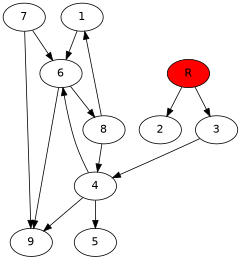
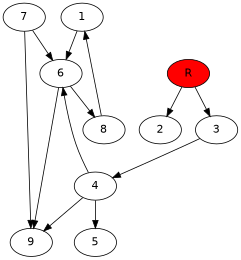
edge "8" -> "4": removed
